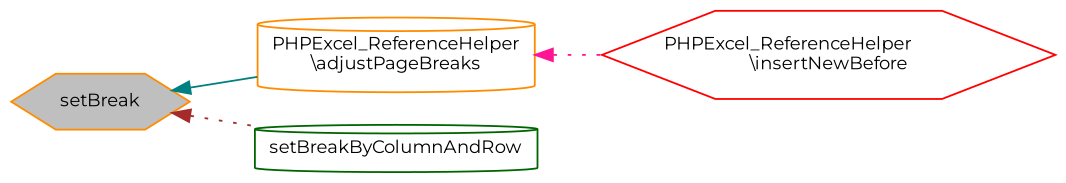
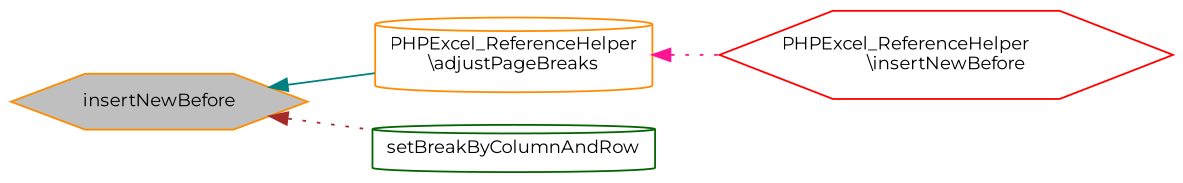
node "setBreak": label "setBreak" -> "insertNewBefore"
